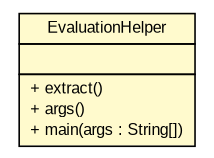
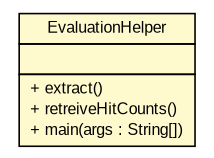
node "EvaluationHelper": text "+ args()" -> "+ retreiveHitCounts()"
